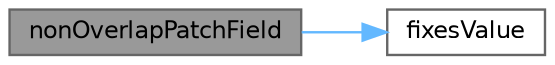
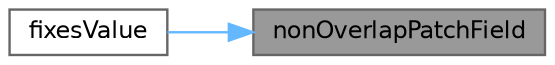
edge "nonOverlapPatchField" -> "fixesValue": reversed
